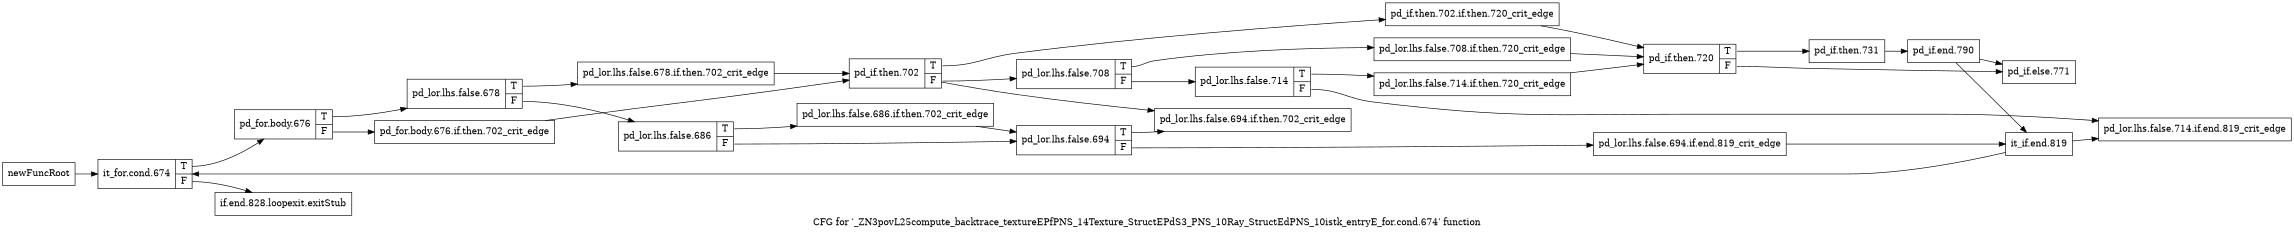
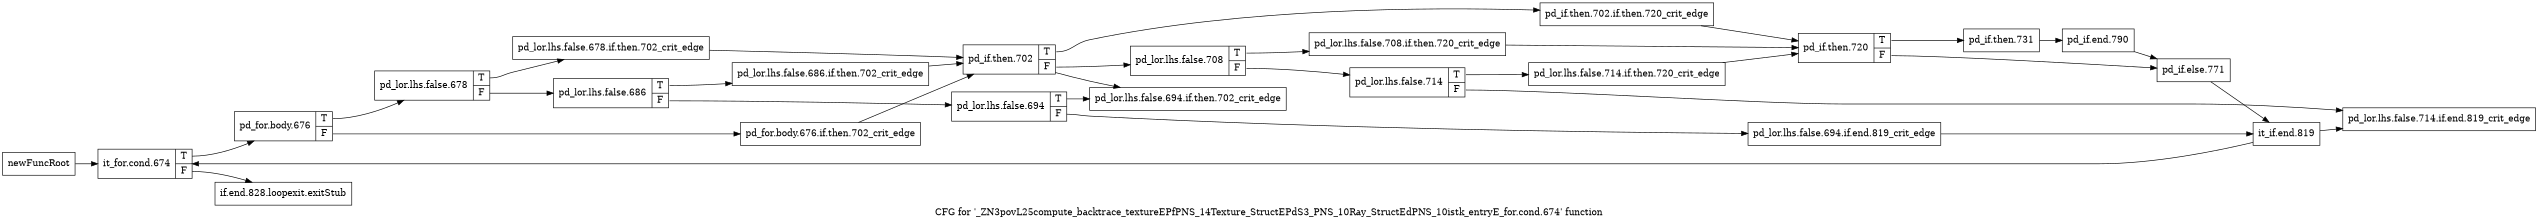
edge "pd_if.end.790" -> "it_if.end.819": now "pd_if.else.771" -> "it_if.end.819"
edge "pd_lor.lhs.false.686.if.then.702_crit_edge" -> "pd_lor.lhs.false.694": now "pd_lor.lhs.false.686.if.then.702_crit_edge" -> "pd_if.then.702"
